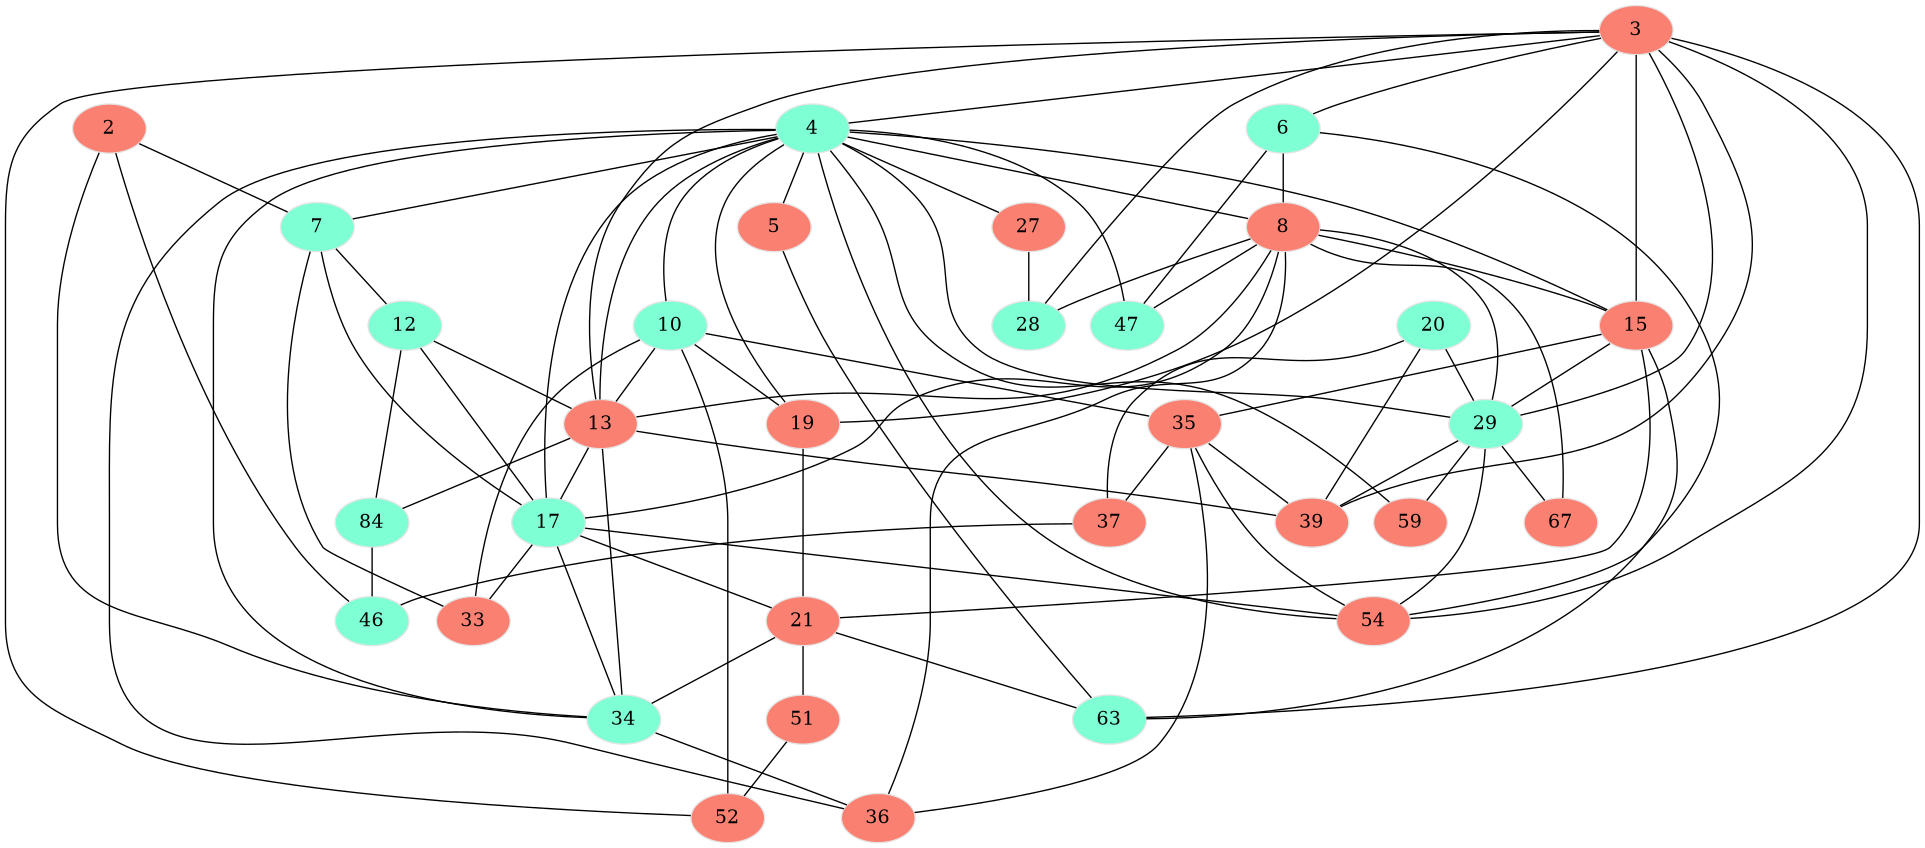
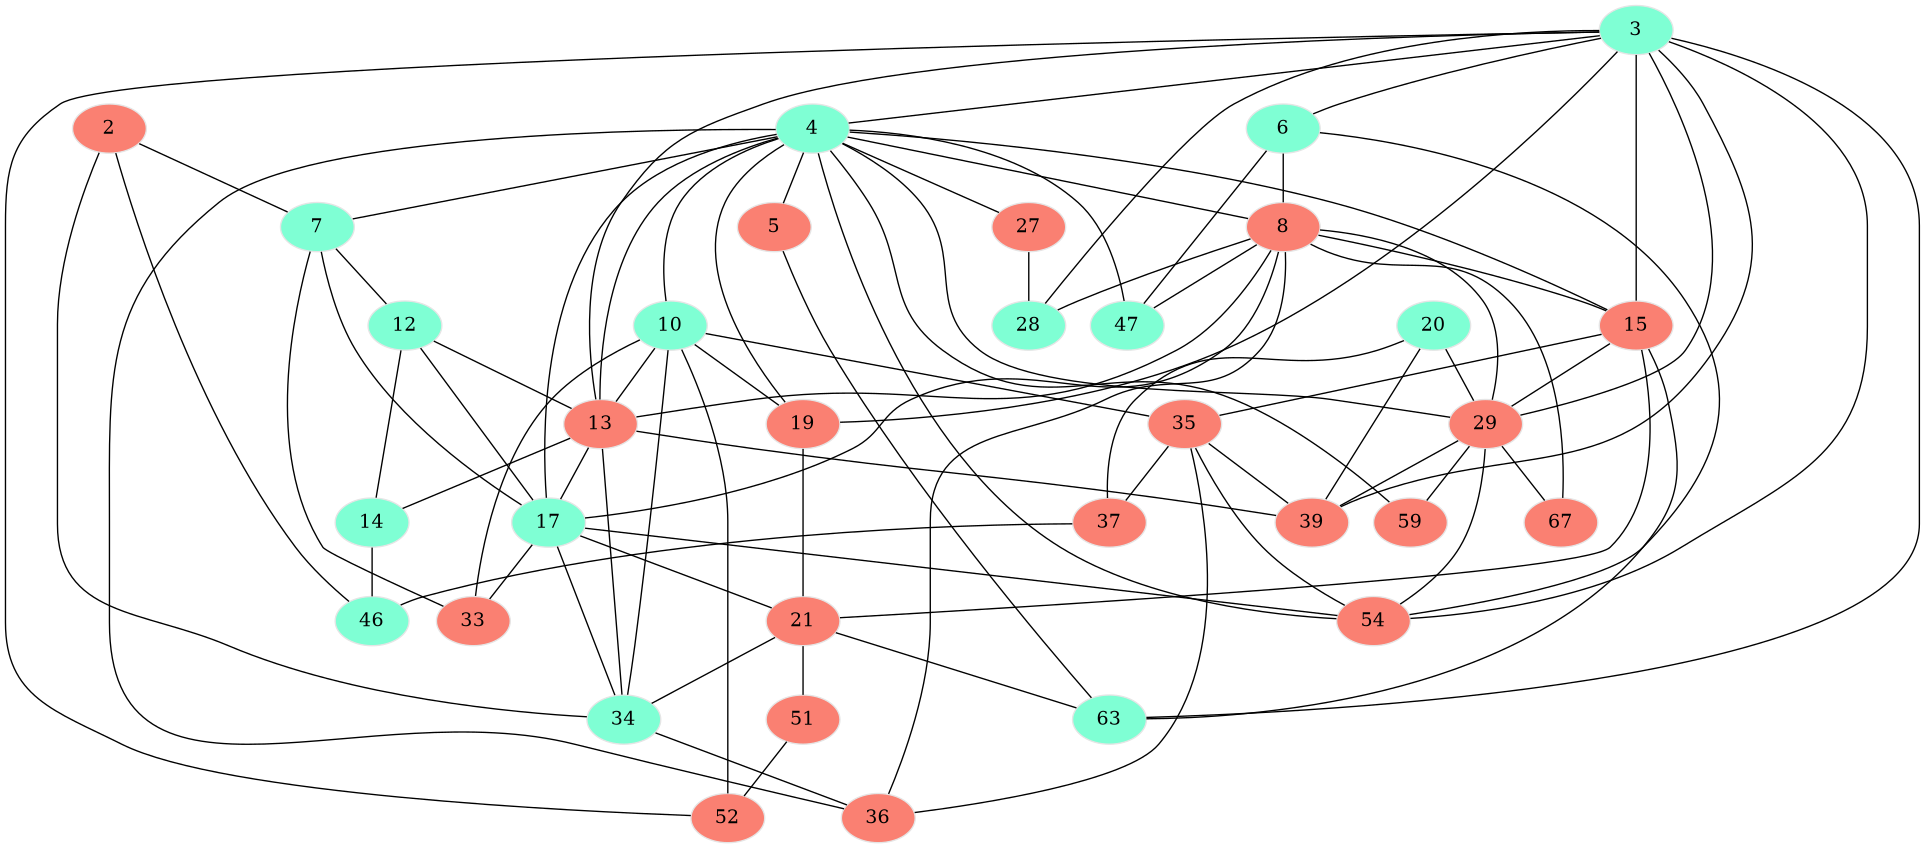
node "3": fillcolor salmon -> aquamarine
edge "4" -- "34": now "10" -- "34"
node "29": fillcolor aquamarine -> salmon
node "84": label "84" -> "14"
